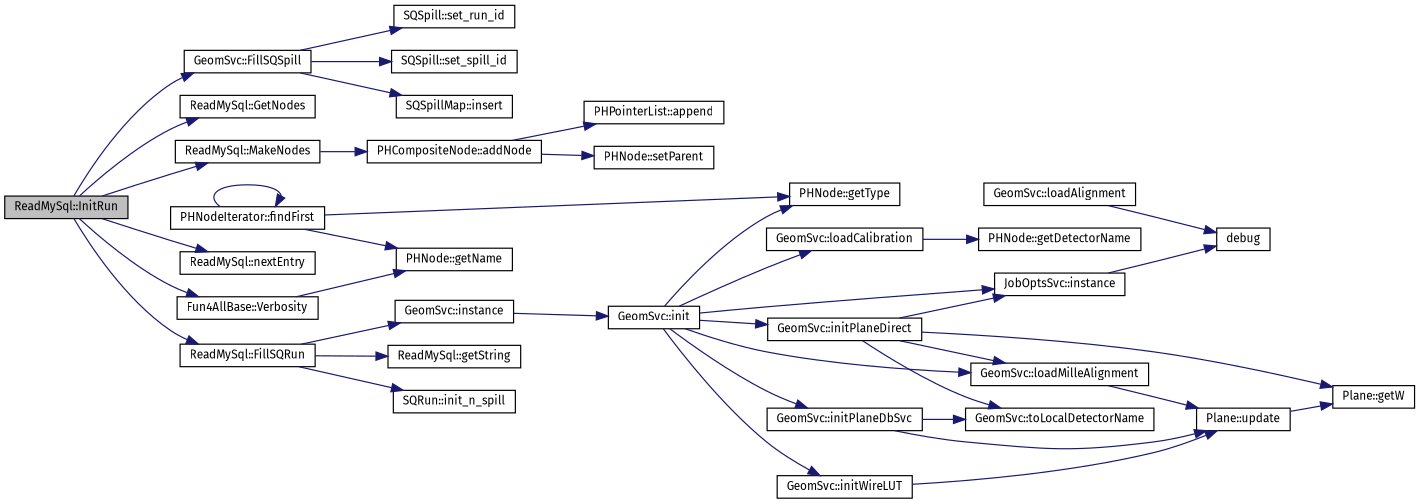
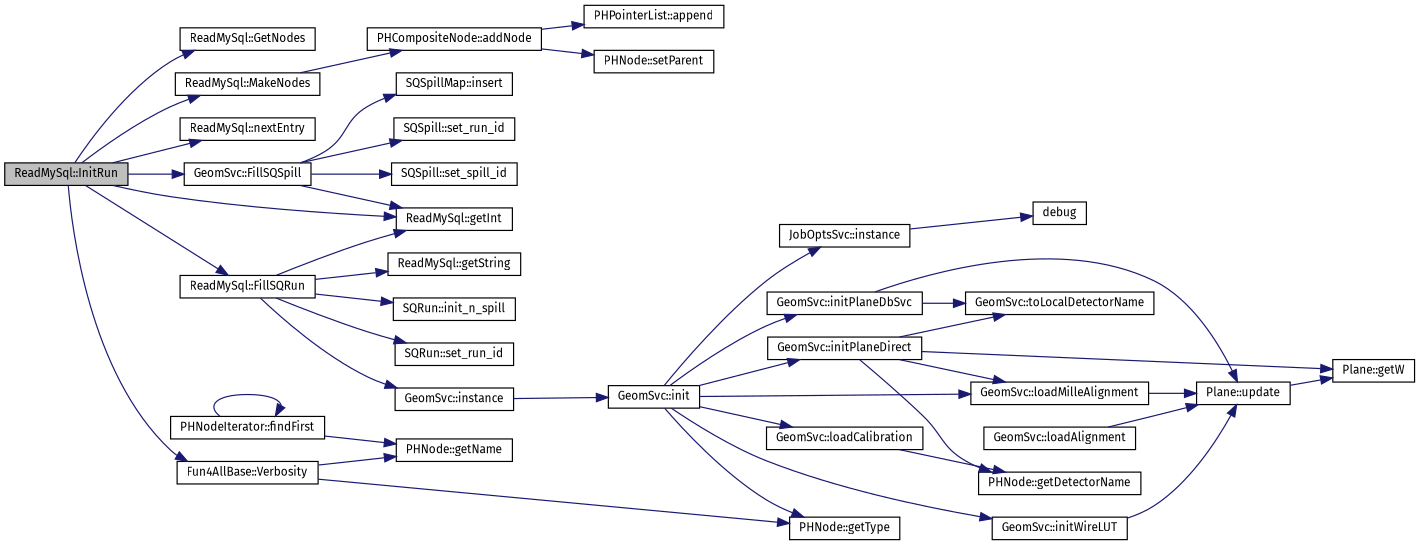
edge "PHNodeIterator::findFirst" -> "PHNode::getType": now "Fun4AllBase::Verbosity" -> "PHNode::getType"
edge "GeomSvc::loadAlignment" -> "debug": now "GeomSvc::loadAlignment" -> "Plane::update"
node "ReadMySql::getInt": added
edge "GeomSvc::initPlaneDirect" -> "JobOptsSvc::instance": now "GeomSvc::initPlaneDirect" -> "PHNode::getDetectorName"
node "SQRun::set_run_id": added
